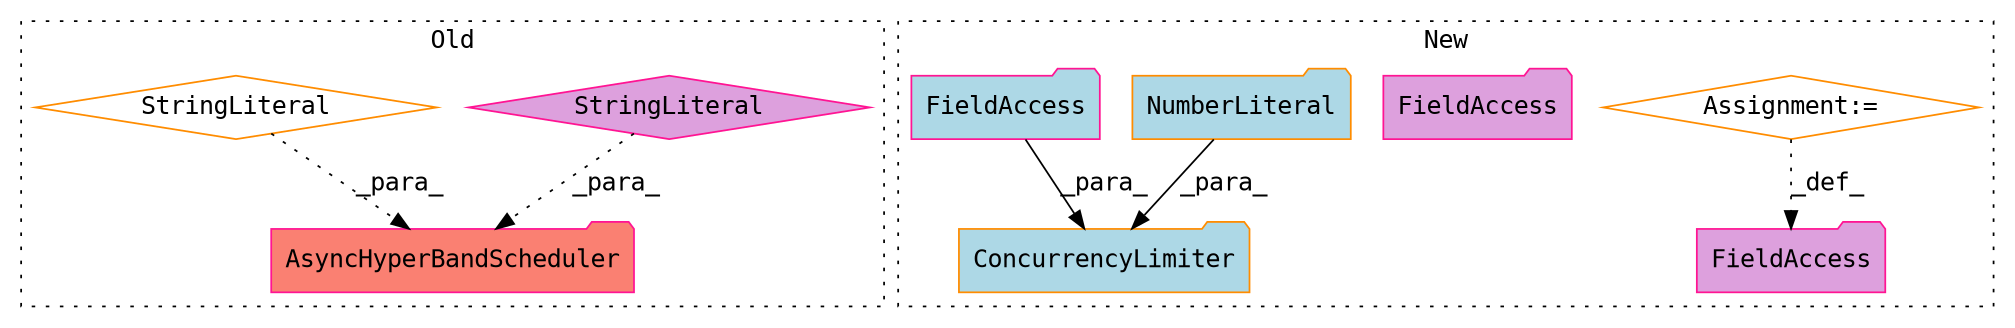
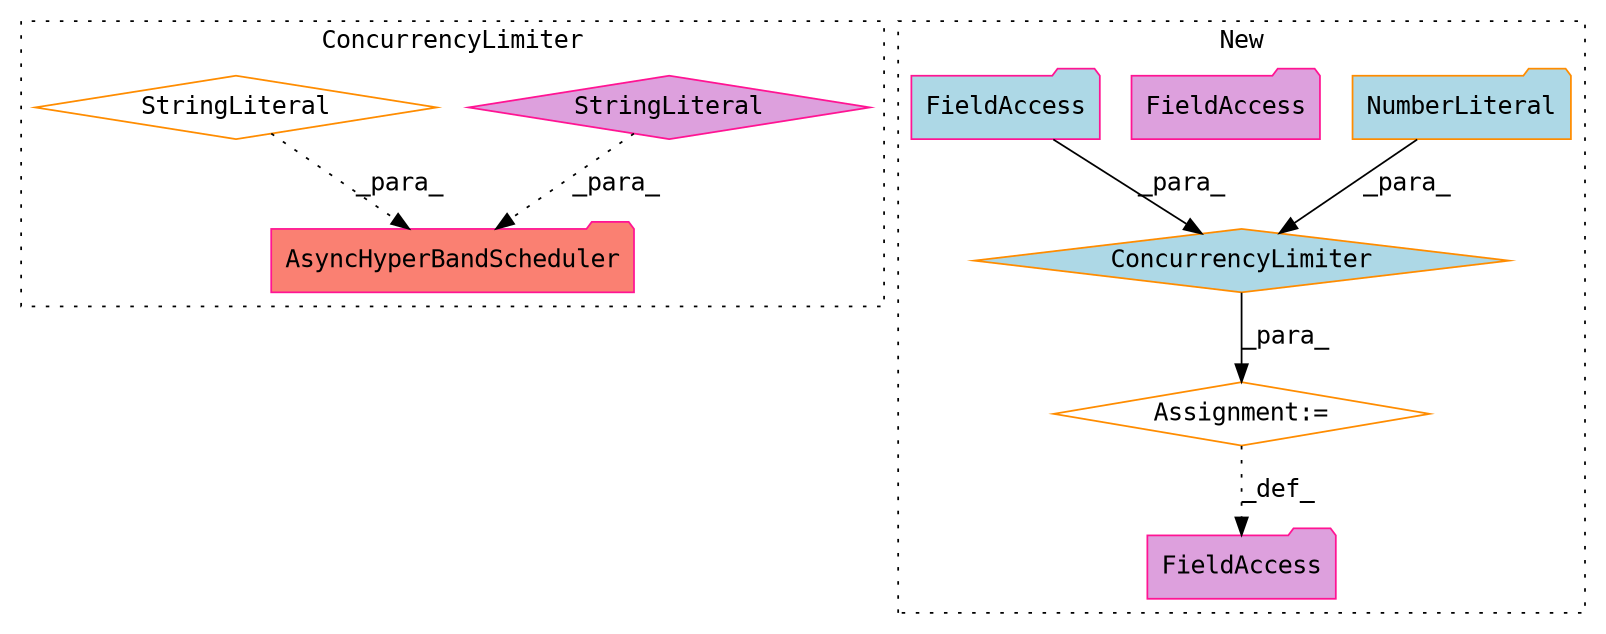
cluster "Old": label "Old" -> "ConcurrencyLimiter"
node "ConcurrencyLimiter": shape folder -> diamond
edge "ConcurrencyLimiter" -> "Assignment:=": added, label "_para_"
